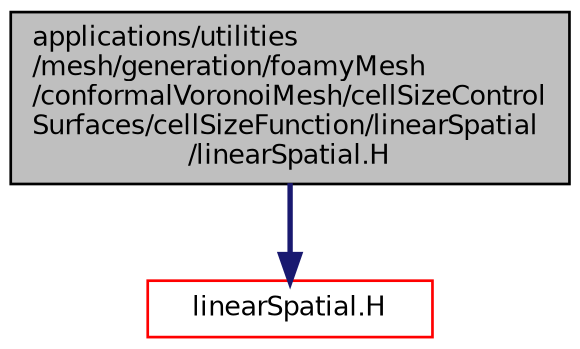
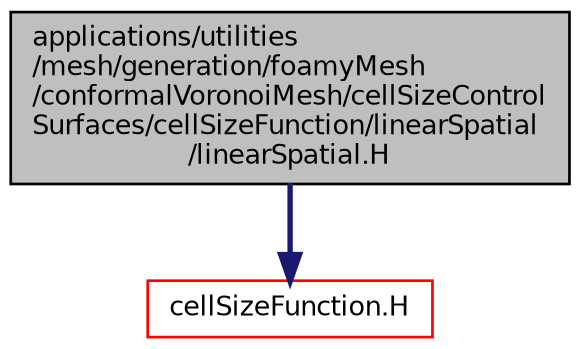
node "linearSpatial.H": label "linearSpatial.H" -> "cellSizeFunction.H"
